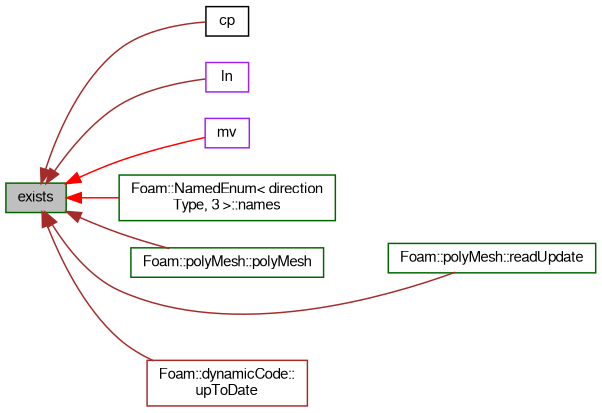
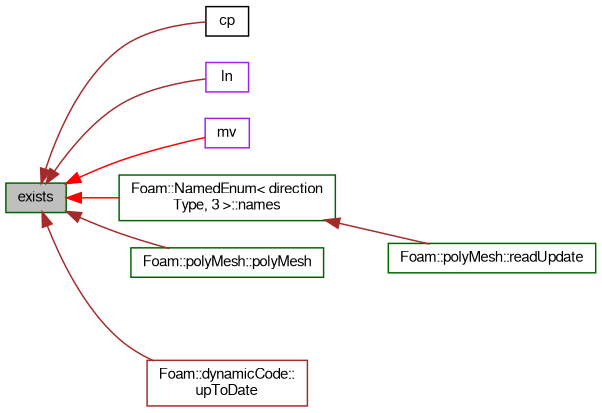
edge "Foam::polyMesh::readUpdate" -> "exists": now "Foam::polyMesh::readUpdate" -> "Foam::NamedEnum< direction Type, 3 >::names"
